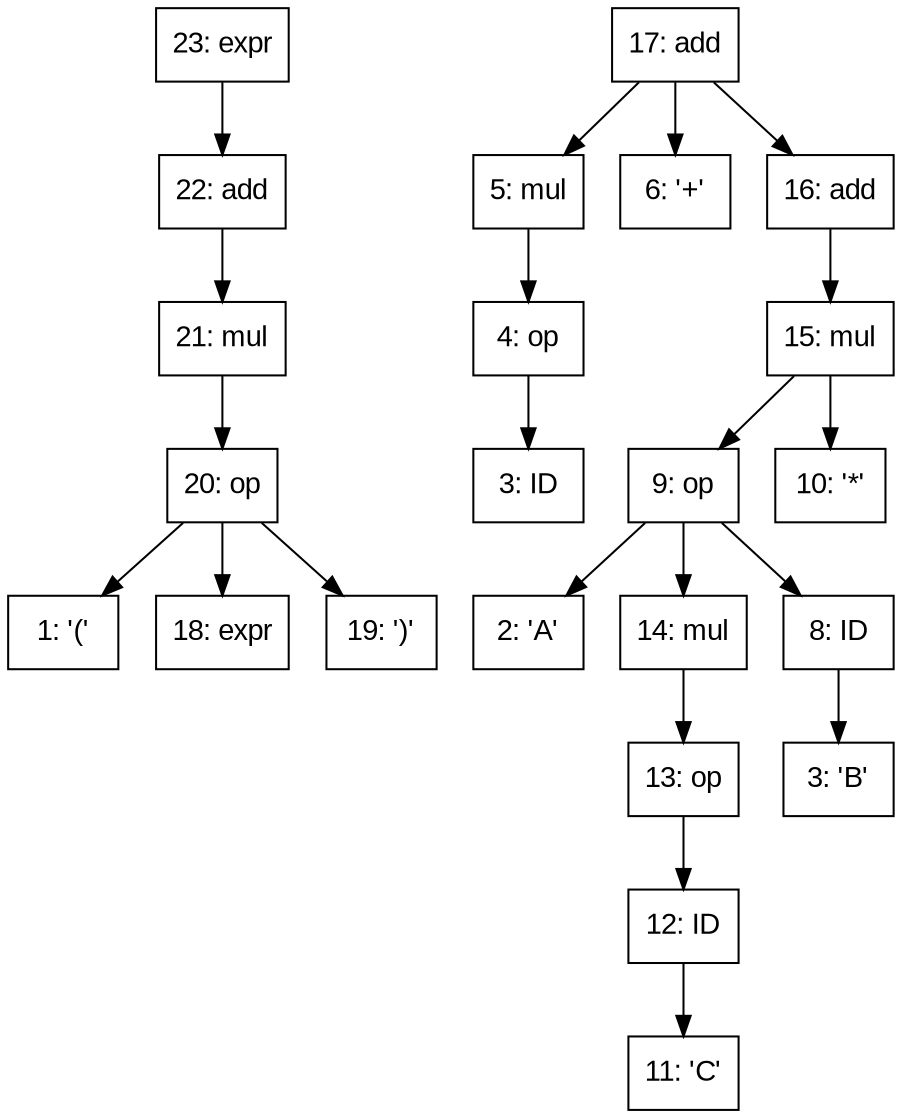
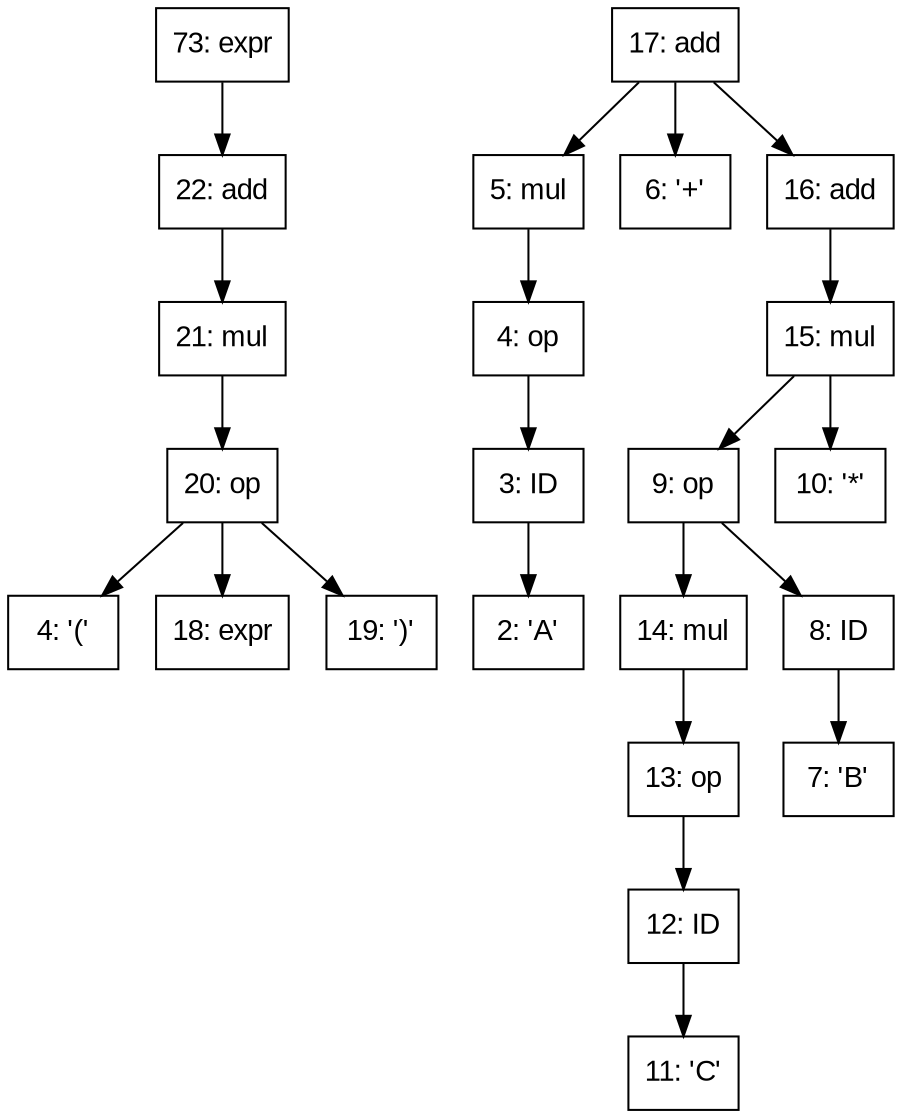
node "23: expr": label "23: expr" -> "73: expr"
edge "9: op" -> "2: 'A'": now "3: ID" -> "2: 'A'"
node "1: '('": label "1: '('" -> "4: '('"
node "3: 'B'": label "3: 'B'" -> "7: 'B'"
